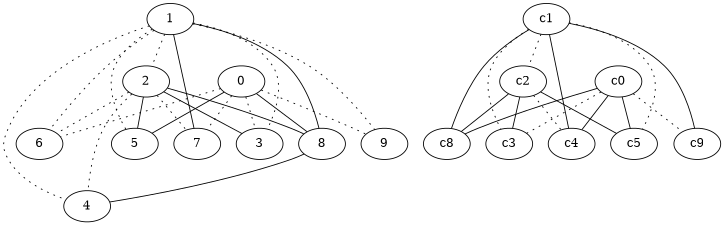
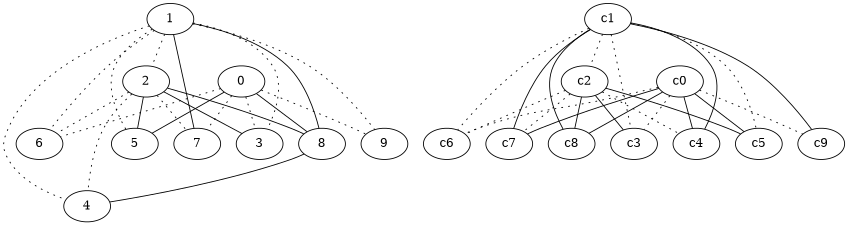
node "c6": added
node "c7": added
